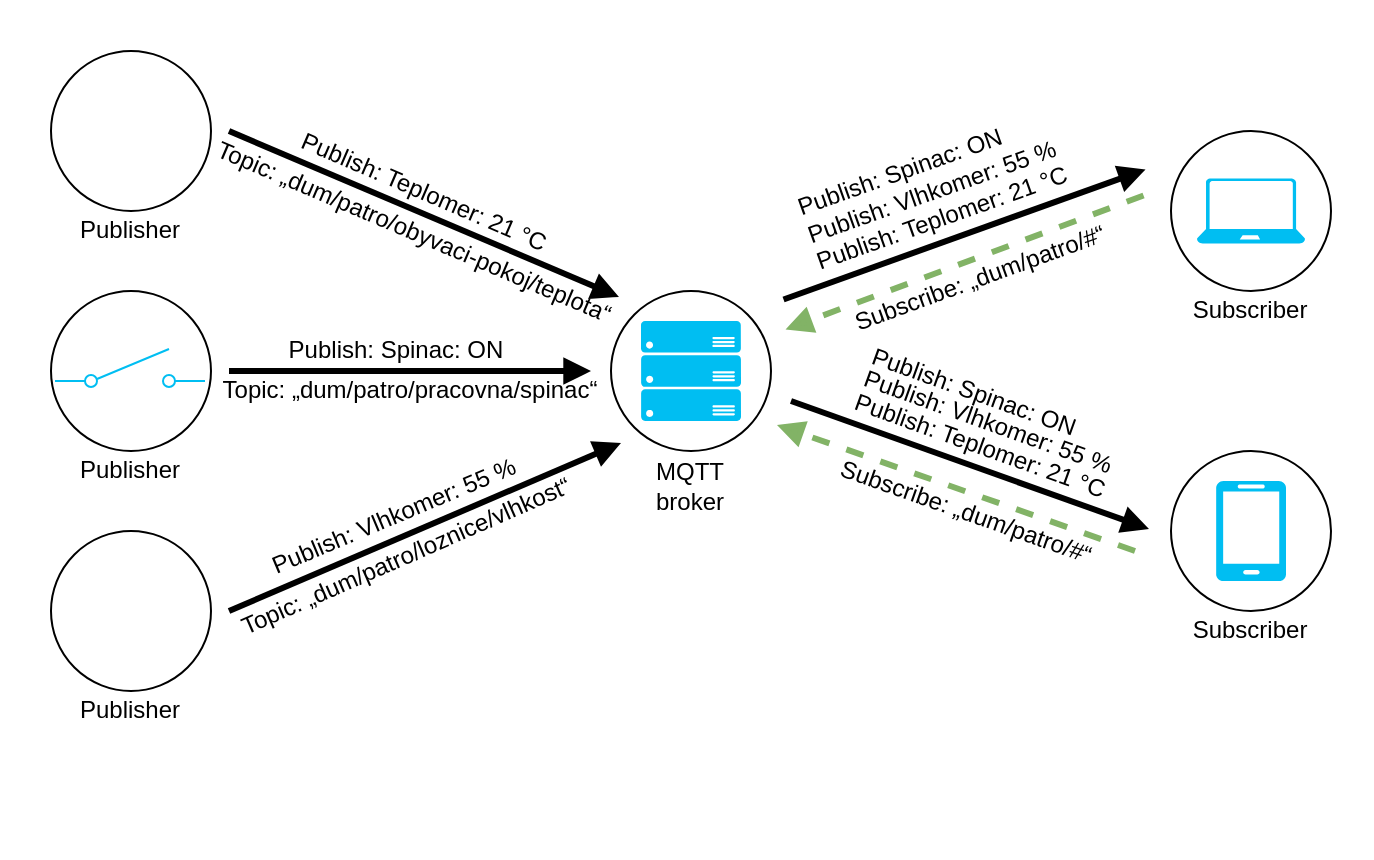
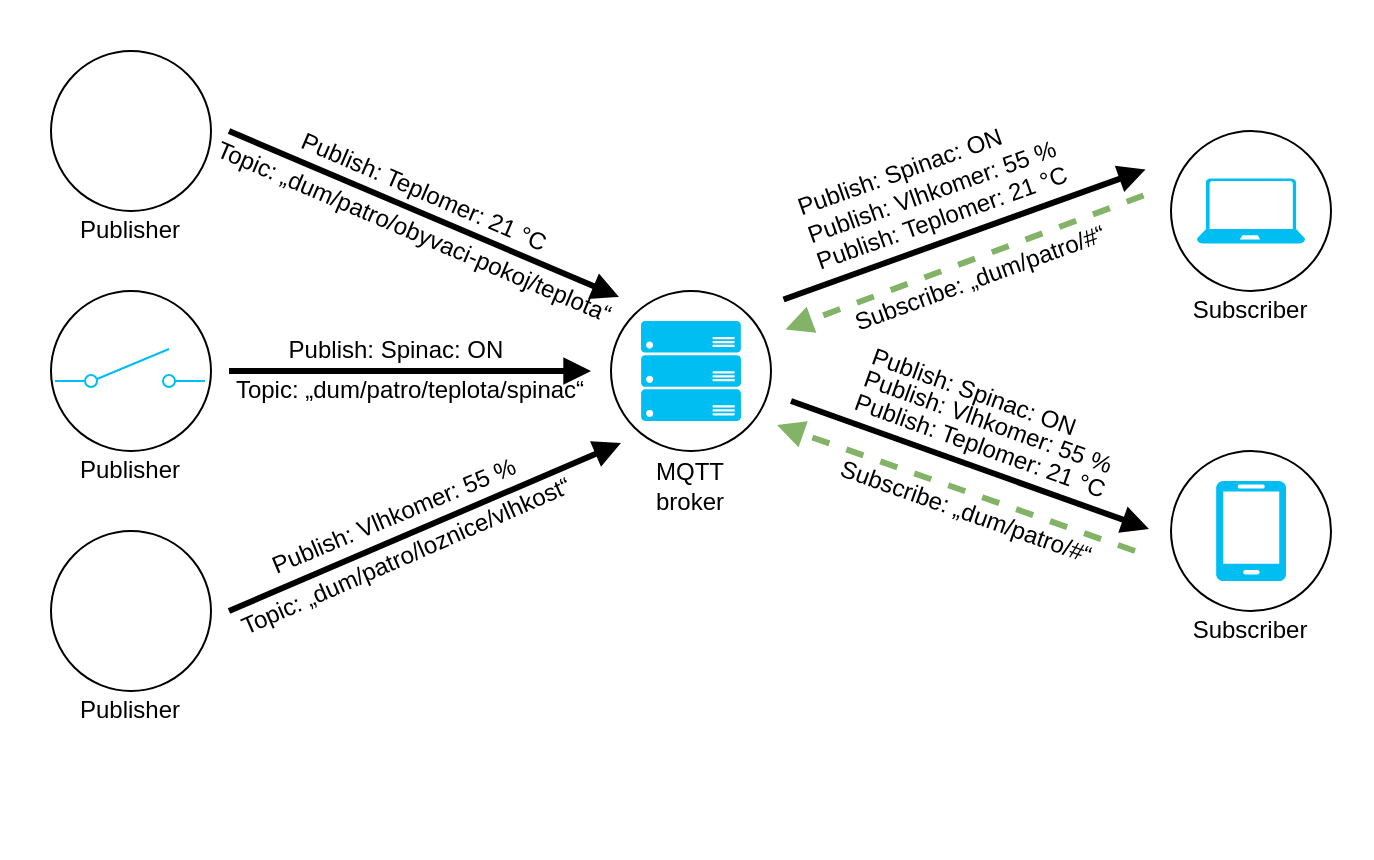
node "Topic: „dum/patro/pracovna/spinac“": label "Topic: „dum/patro/pracovna/spinac“" -> "Topic: „dum/patro/teplota/spinac“"
